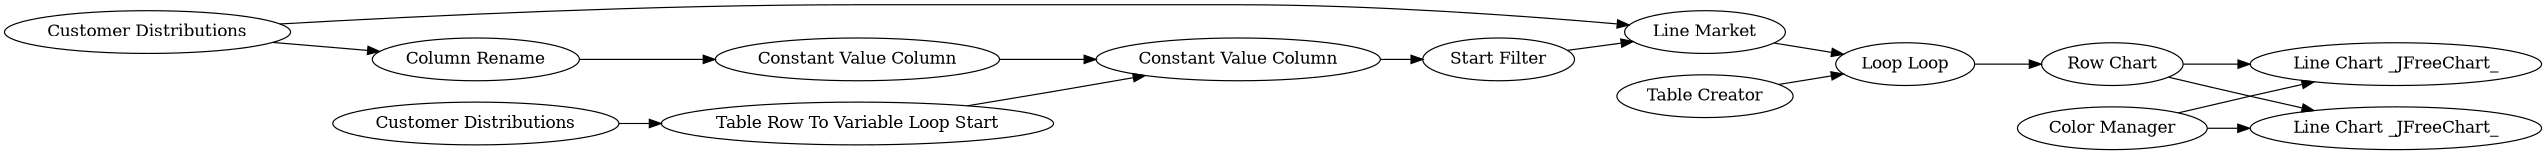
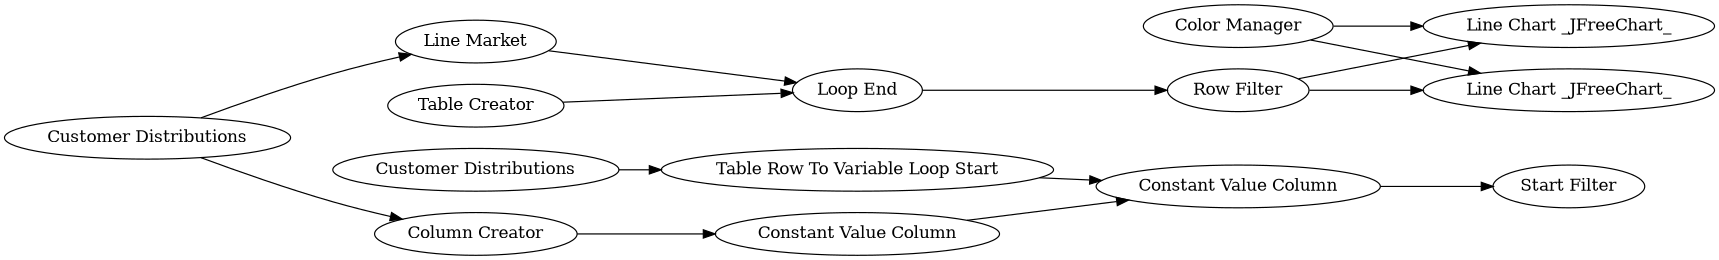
edge "Start Filter" -> "Line Market": removed
node "Column Rename": label "Column Rename" -> "Column Creator"
node "Loop Loop": label "Loop Loop" -> "Loop End"
node "Row Chart": label "Row Chart" -> "Row Filter"
